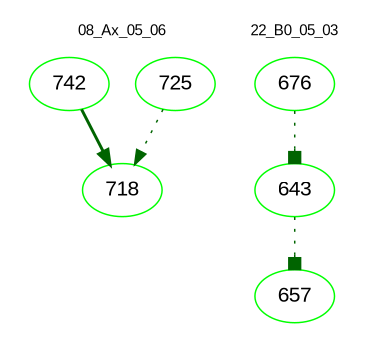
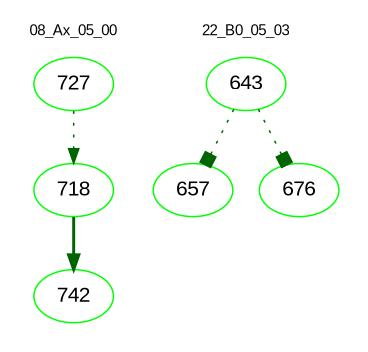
cluster "08_Ax_05_06": label "08_Ax_05_06" -> "08_Ax_05_00"
node "725": label "725" -> "727"
edge "742" -> "718": reversed
edge "676" -> "643": reversed
